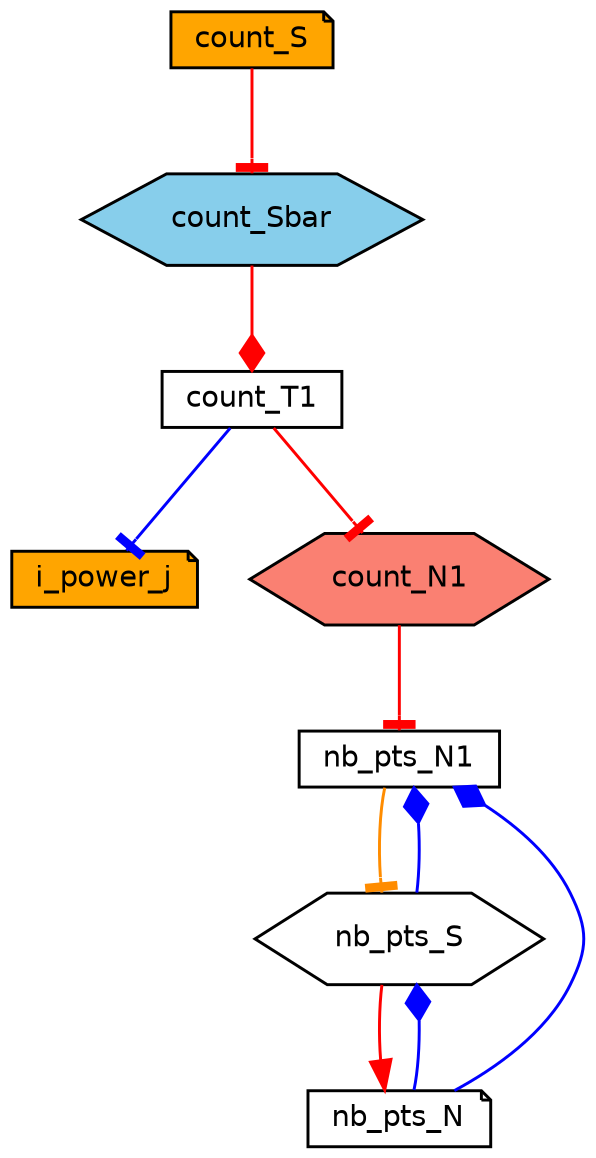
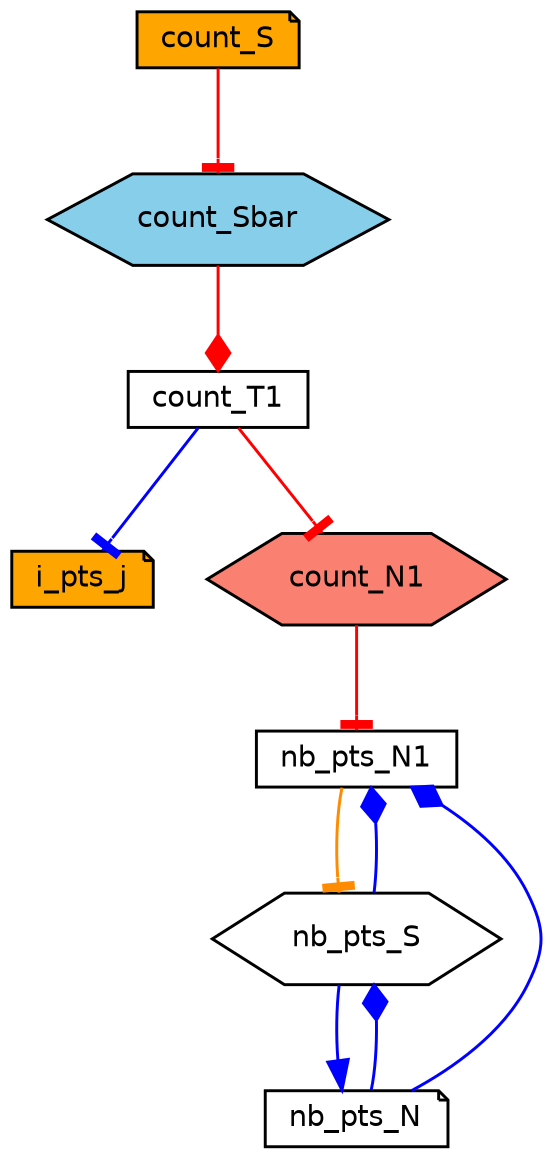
node "i_power_j": label "i_power_j" -> "i_pts_j"
edge "nb_pts_S" -> "nb_pts_N": color red -> blue
